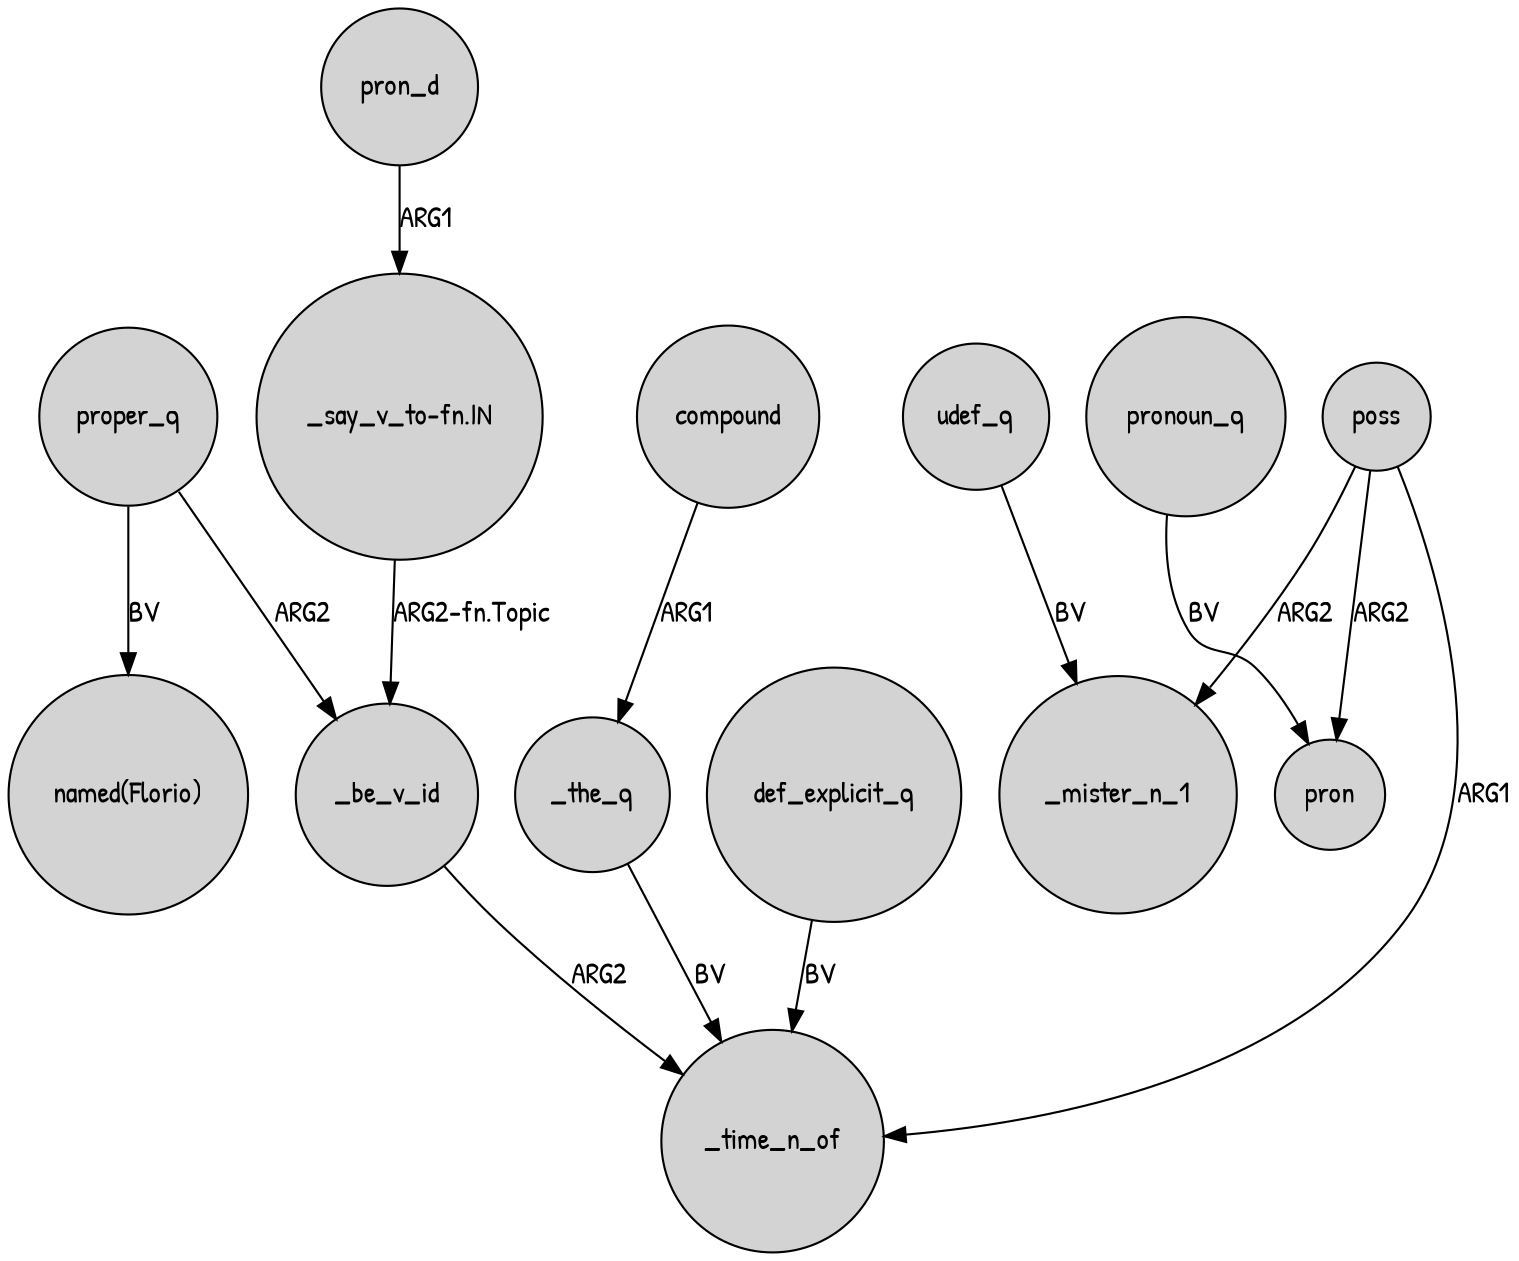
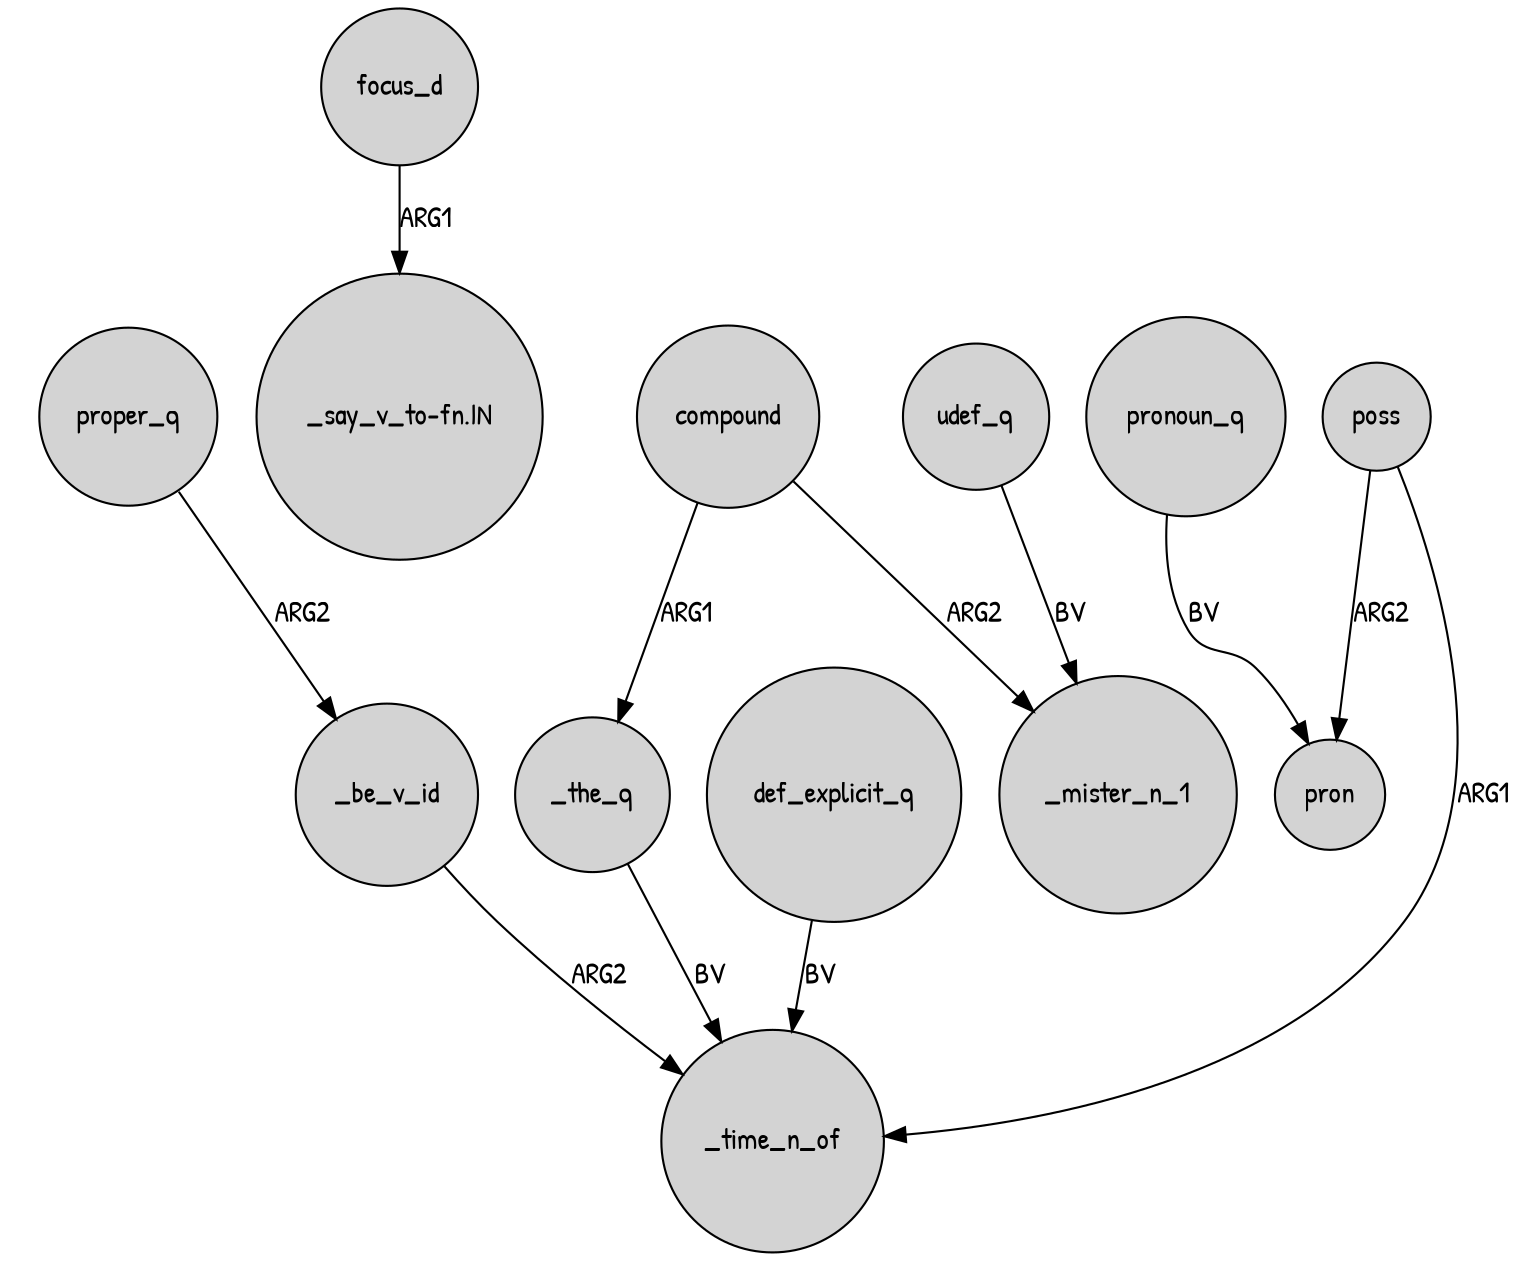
node "pron_d": label "pron_d" -> "focus_d"
edge "poss" -> "_mister_n_1": now "compound" -> "_mister_n_1"
edge "_say_v_to-fn.IN" -> "_be_v_id": removed, label "ARG2-fn.Topic"
node "named(Florio)": removed
